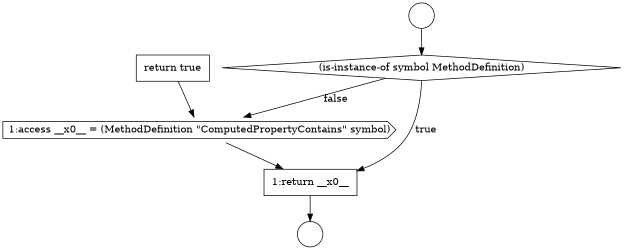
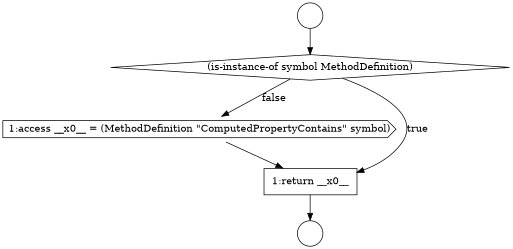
node "return true": removed
